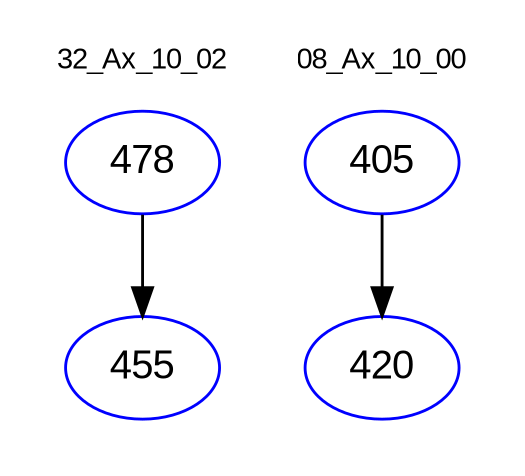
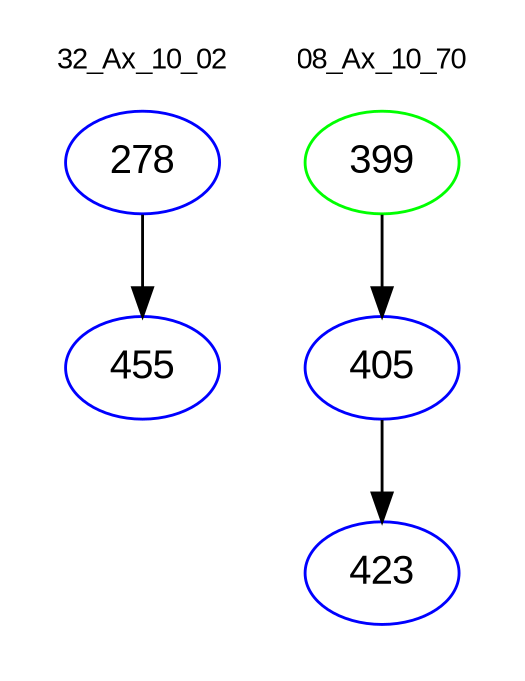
cluster "08_Ax_10_00": label "08_Ax_10_00" -> "08_Ax_10_70"
node "478": label "478" -> "278"
node "399": added
node "420": label "420" -> "423"
